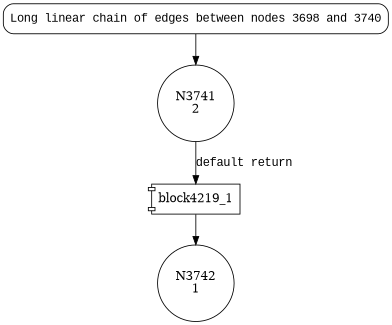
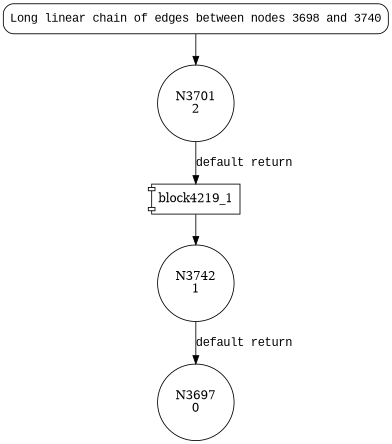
node "N3741 2": label "N3741 2" -> "N3701 2"
node "N3697 0": added
